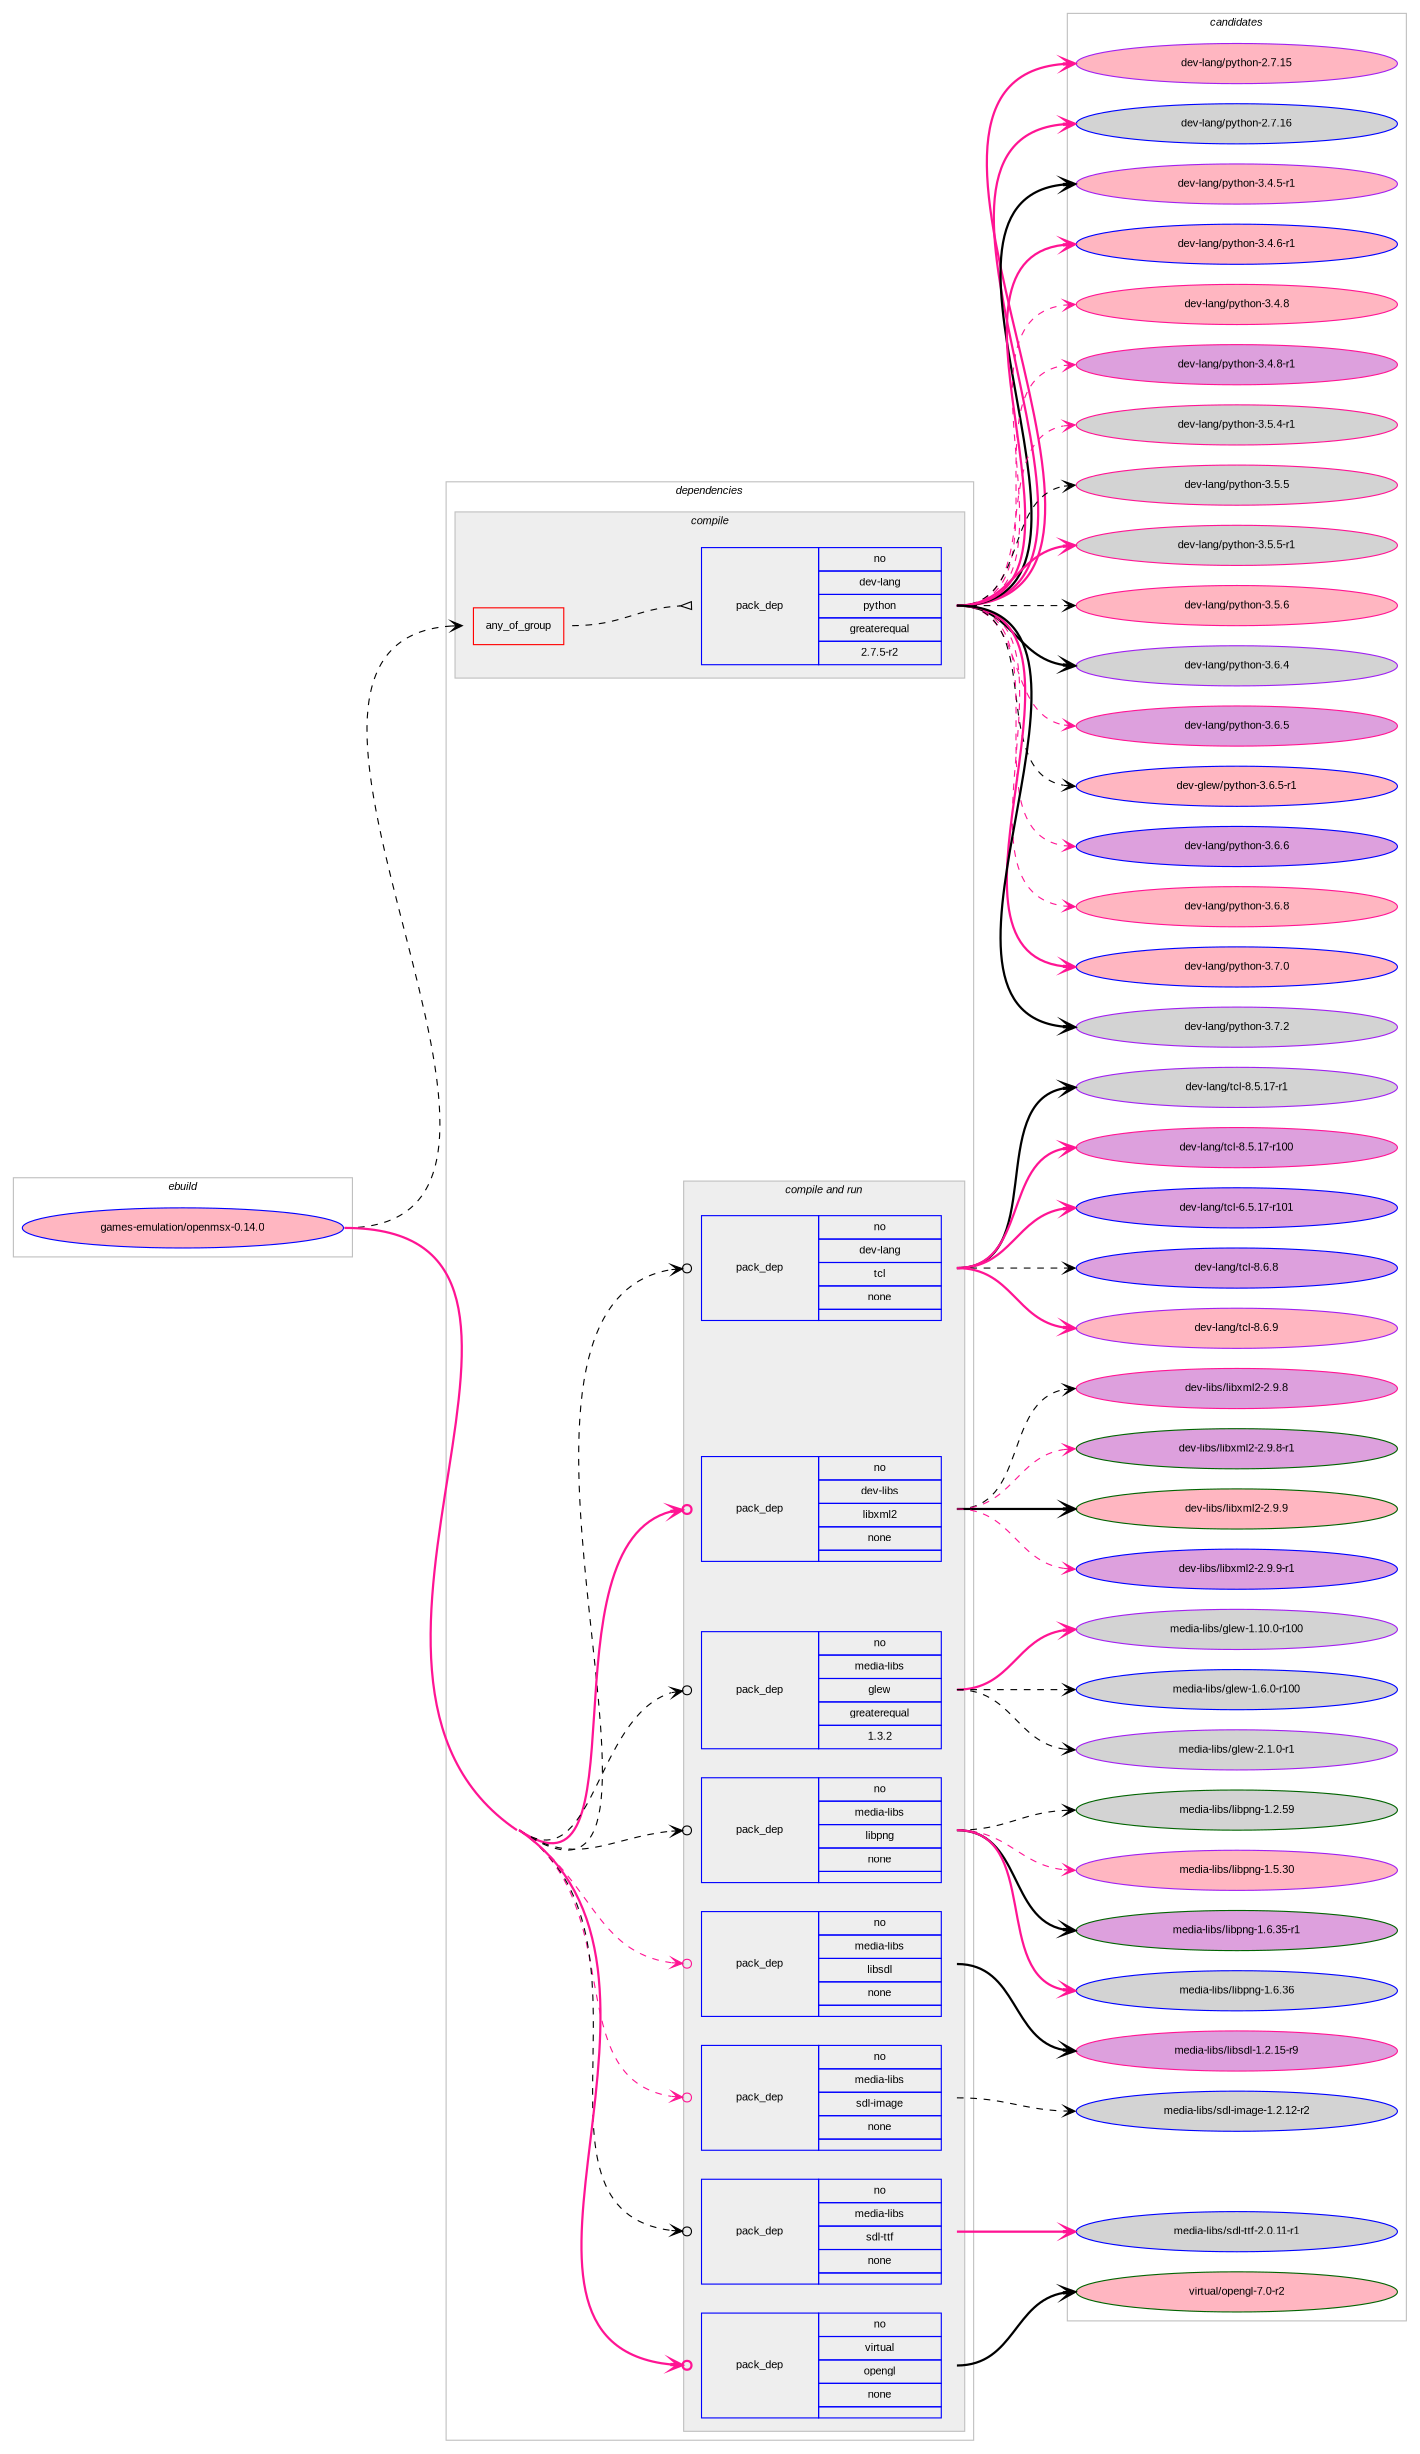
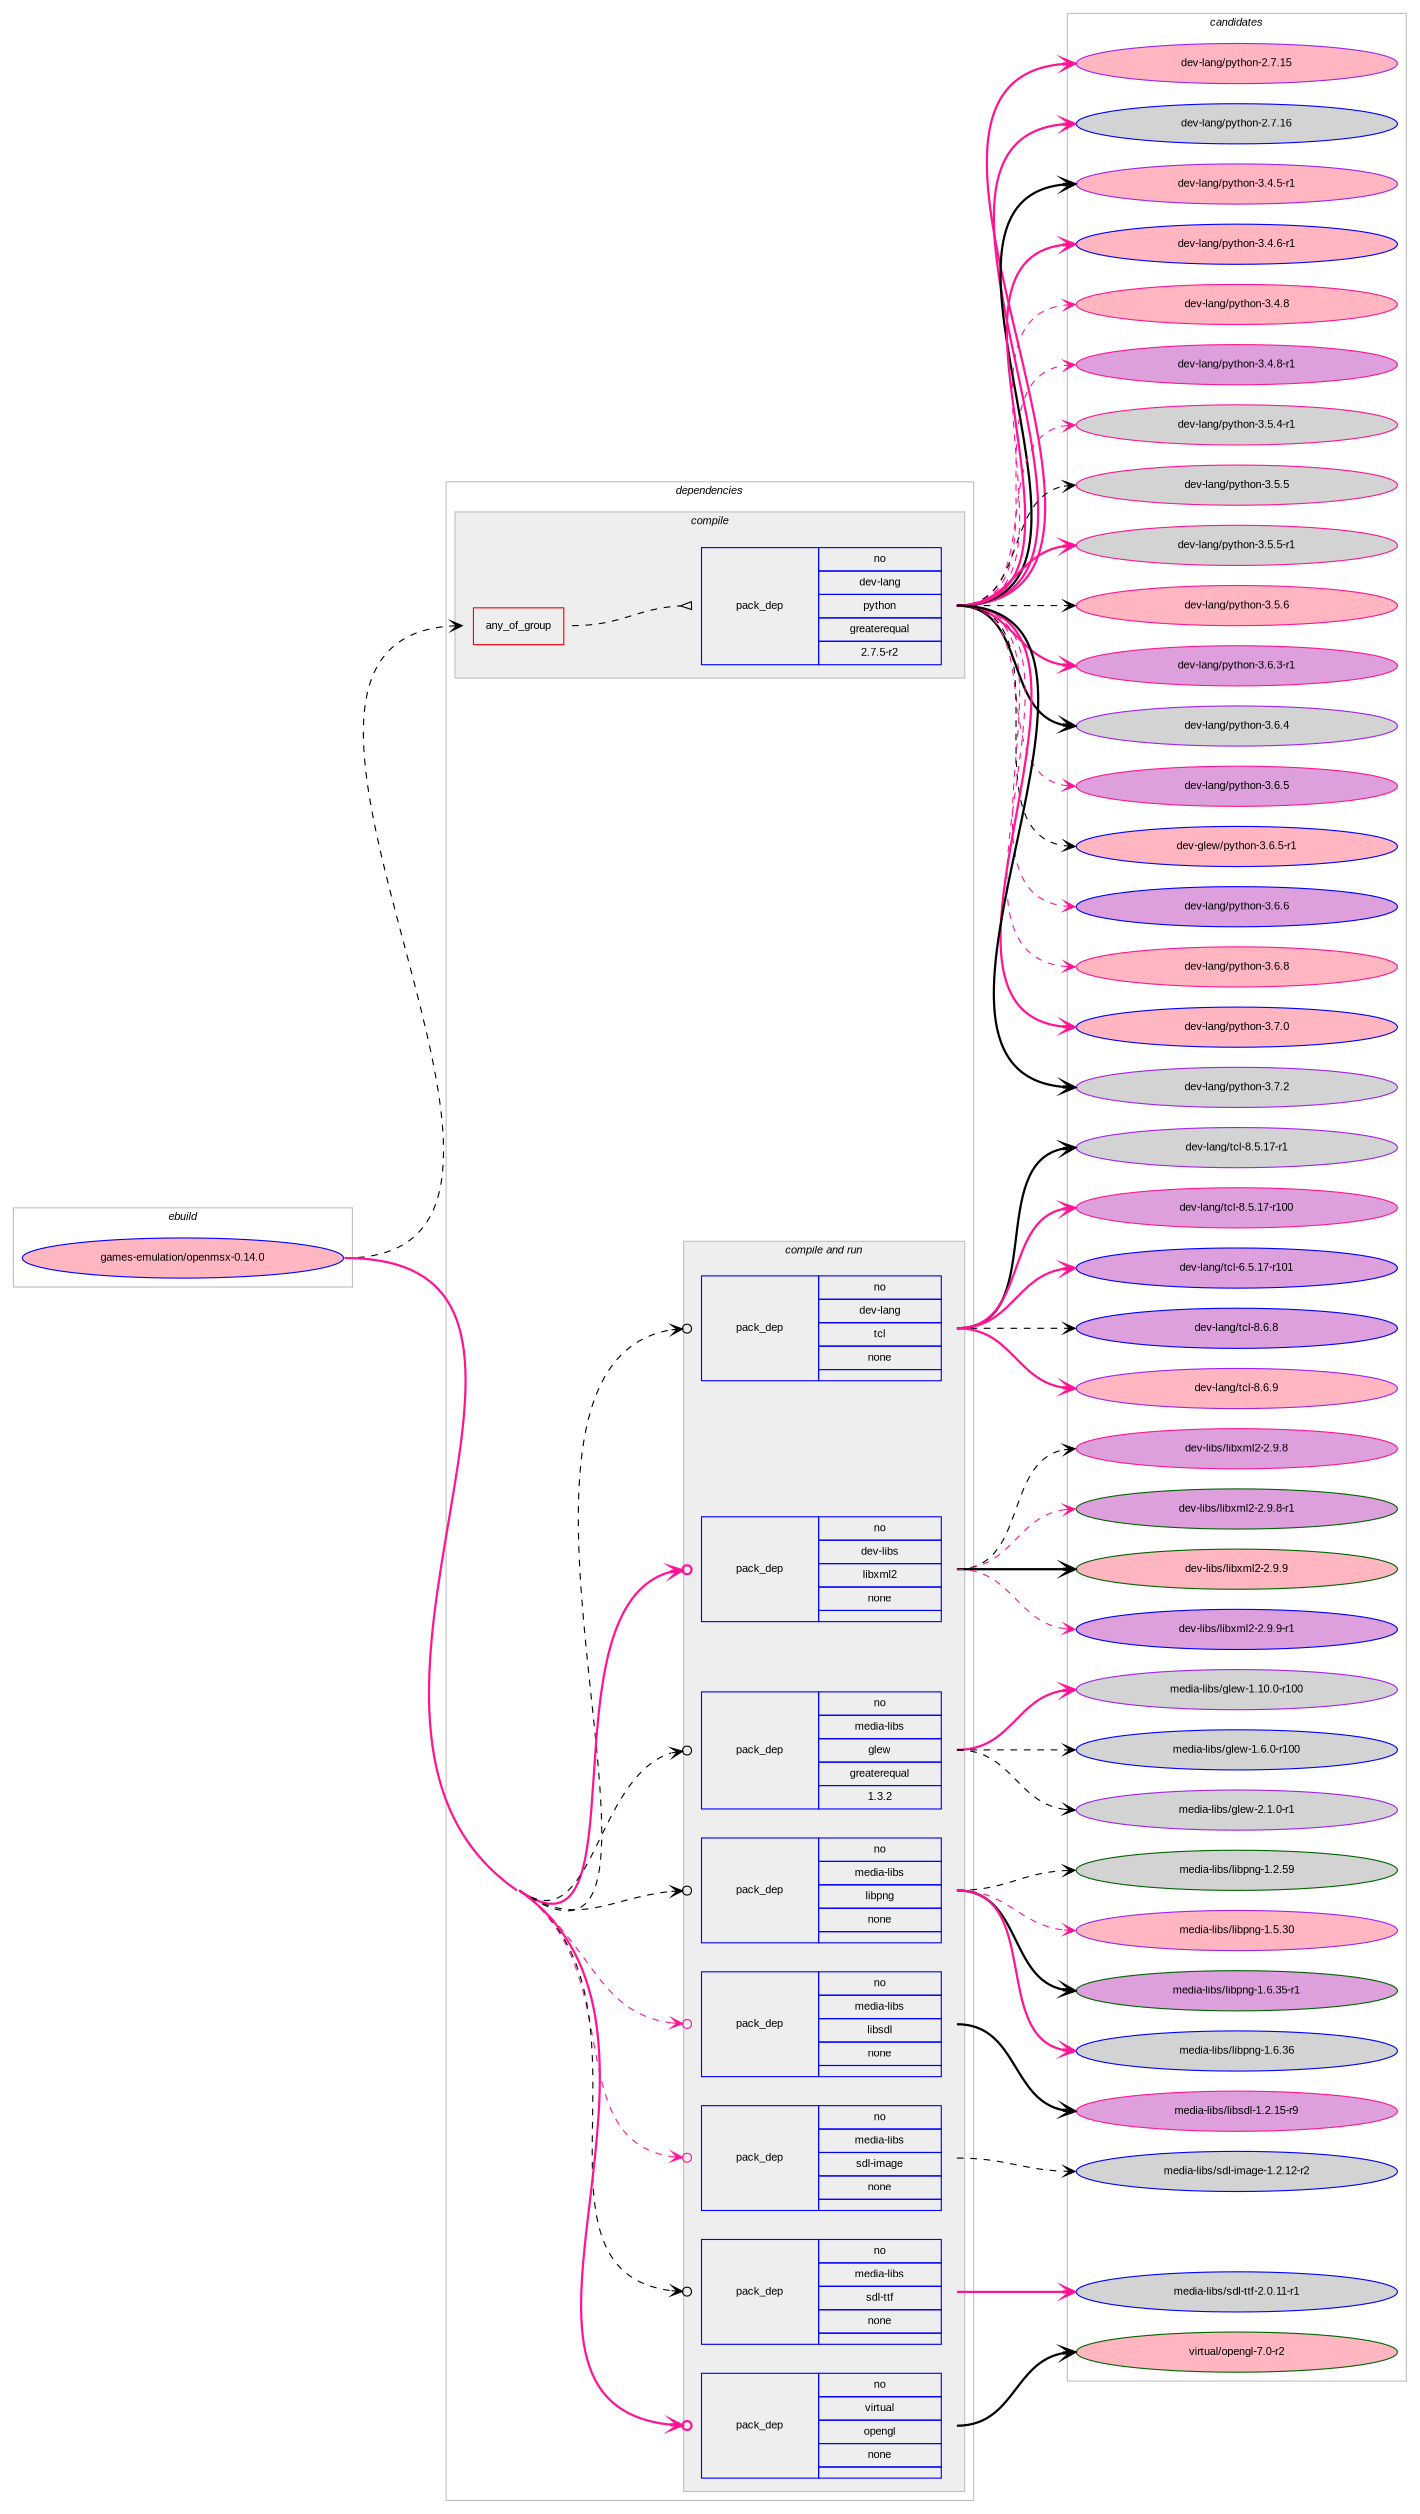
node "dev-lang/python-3.6.3-r1": added
